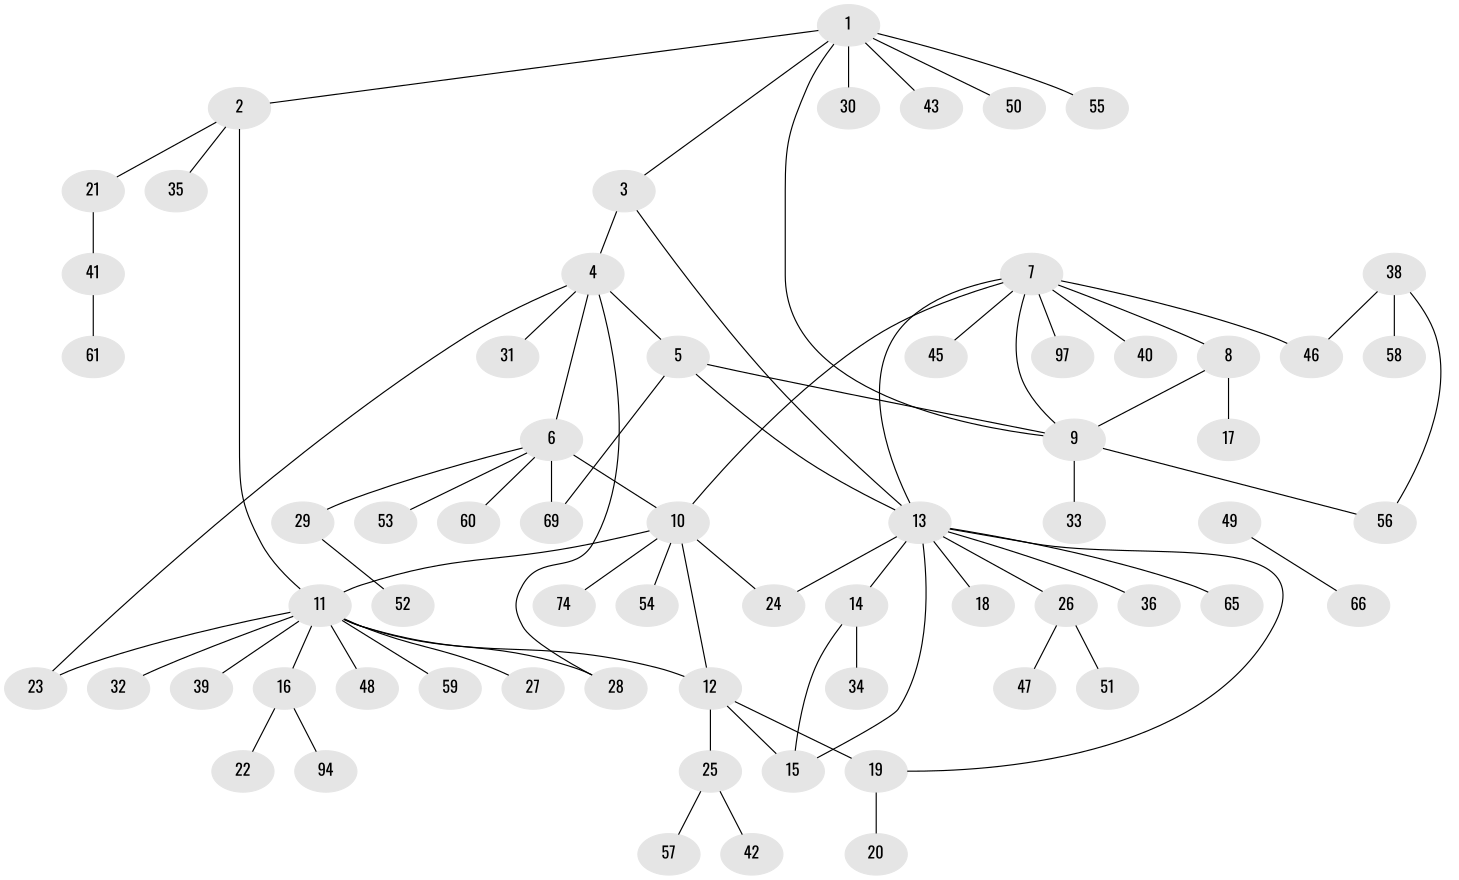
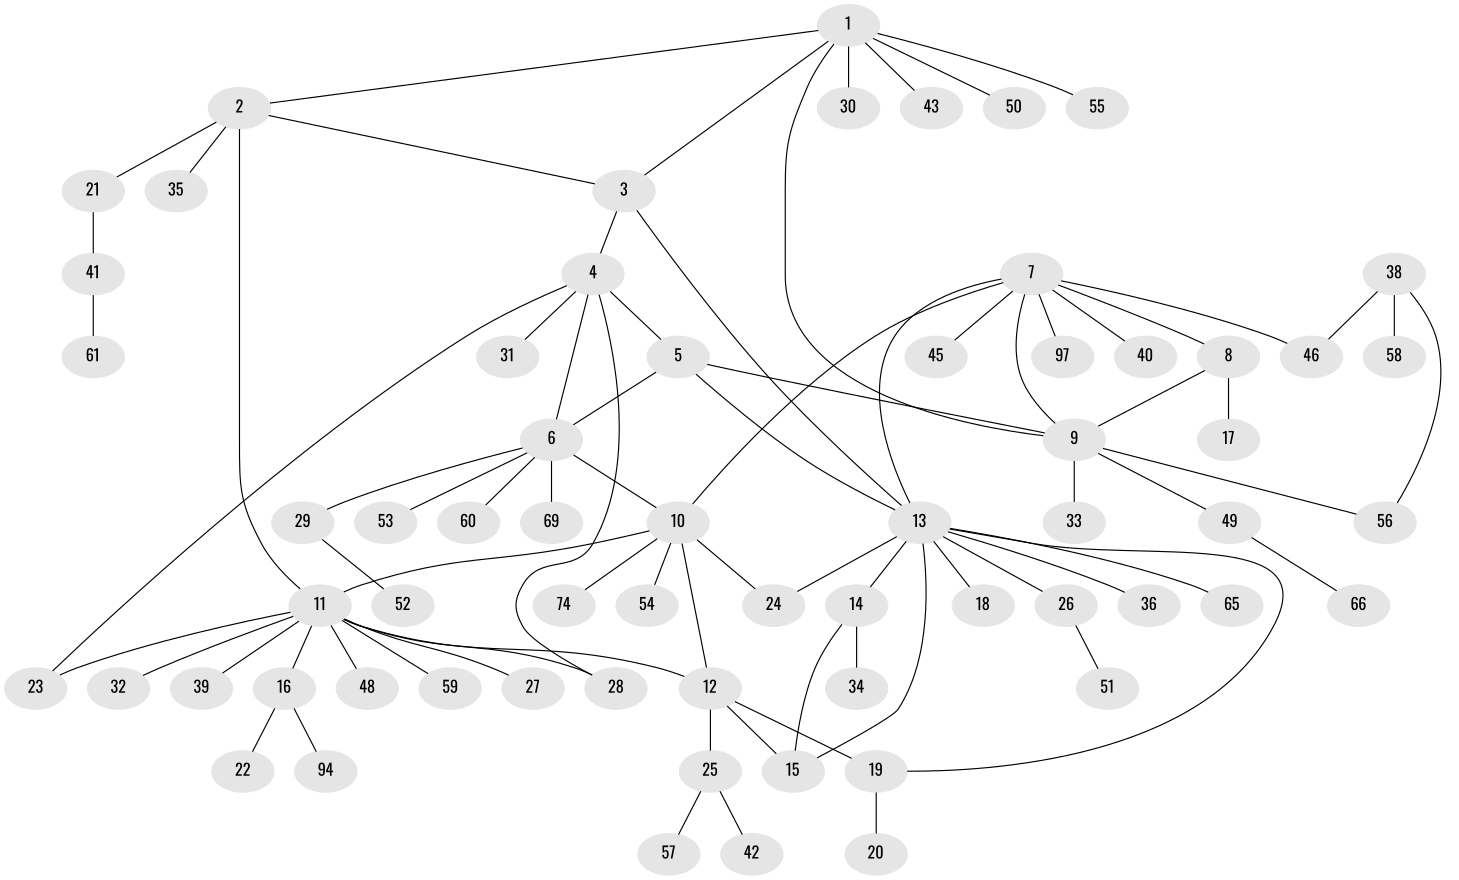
edge "2" -- "3": added
edge "5" -- "69": now "5" -- "6"
edge "9" -- "49": added
node "47": removed
